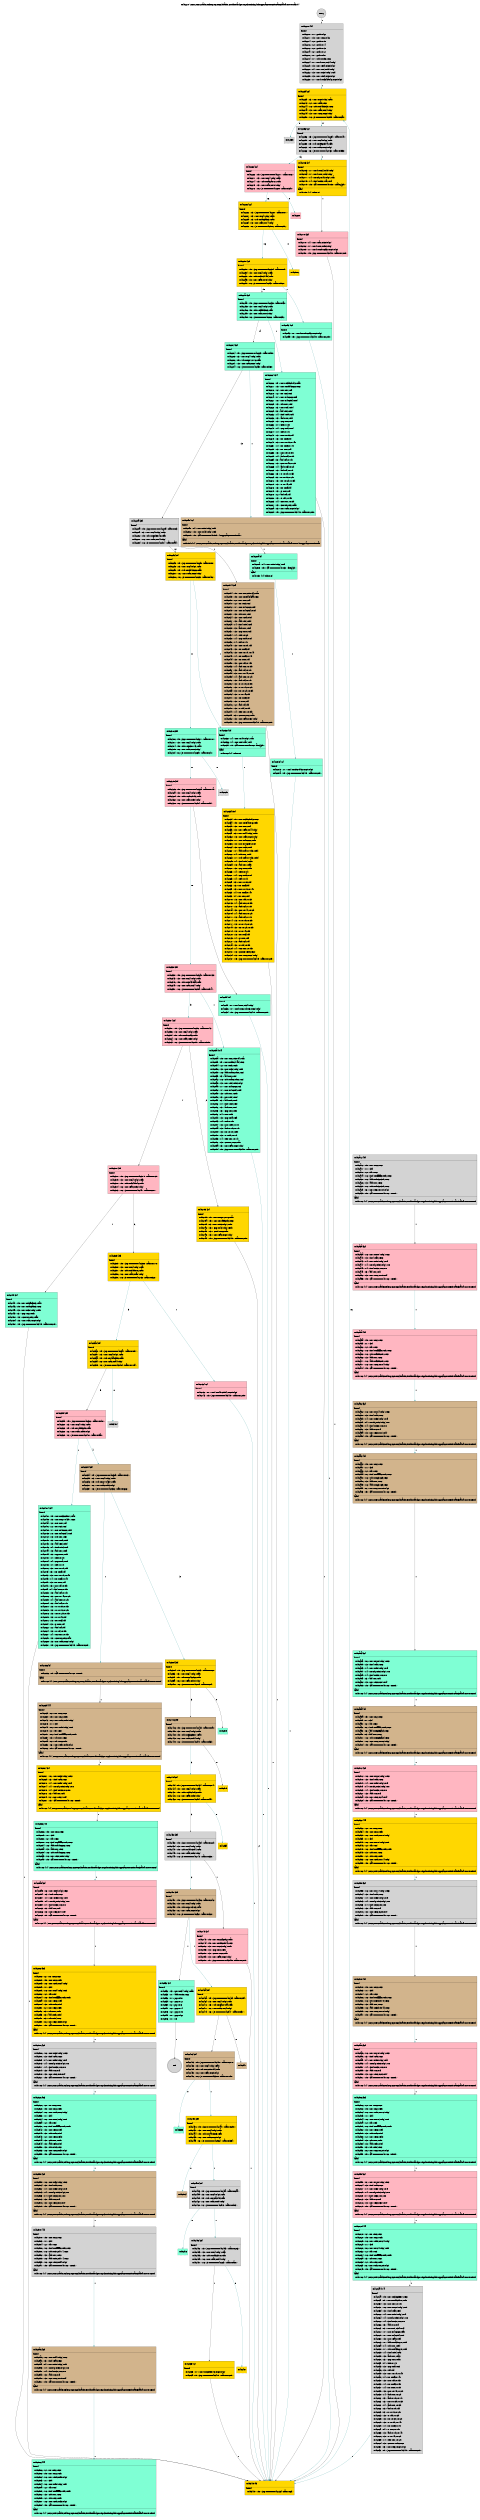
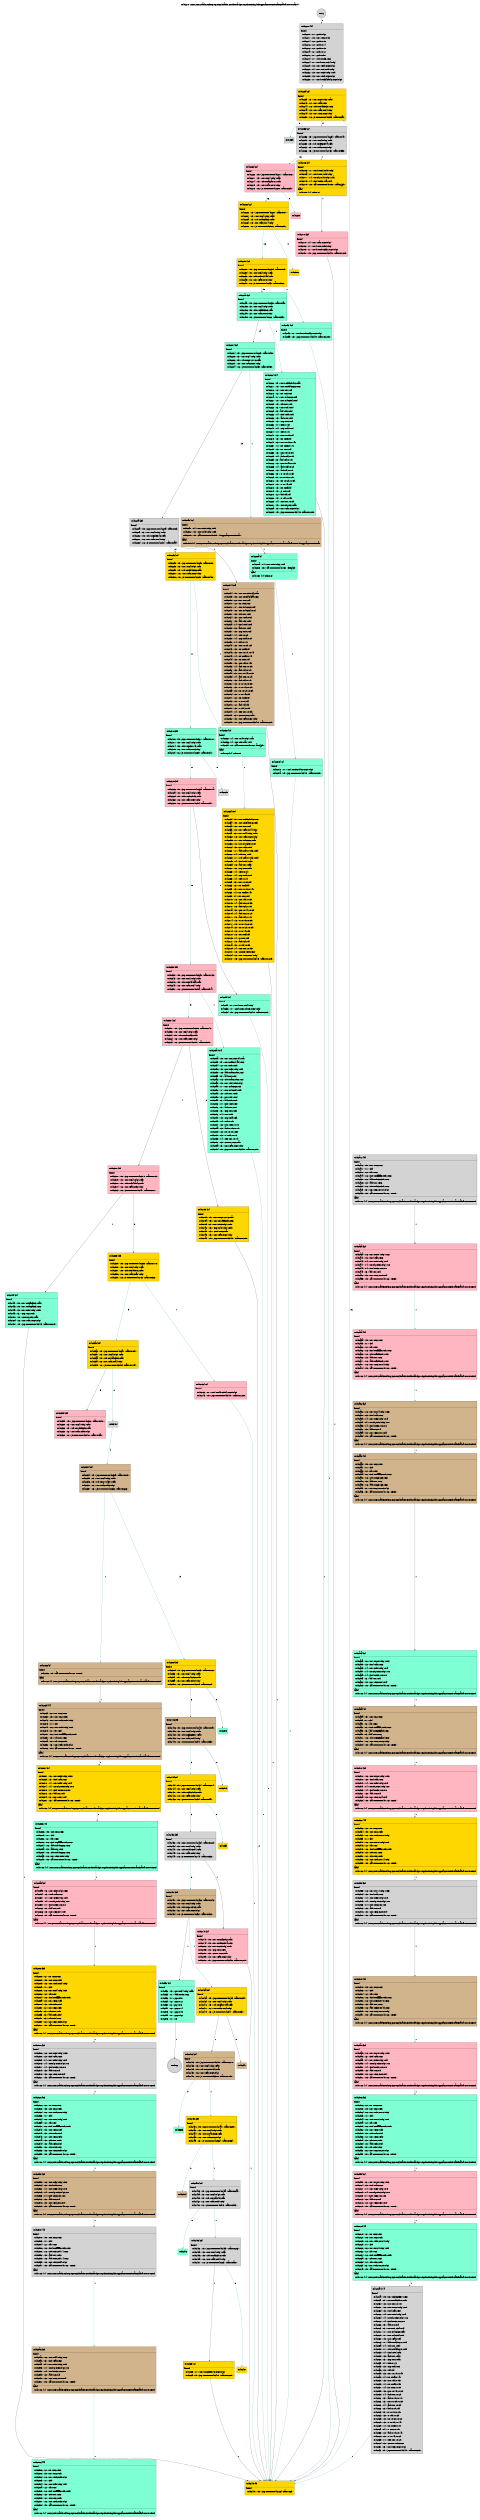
edge "0x4023bb [25]" -> "0x4023d4 [25]": now "0x40340d" -> "0x4023d4 [25]"
node "0x4027b0 [134]": removed
node "Exit": label "Exit" -> "Desktop"
